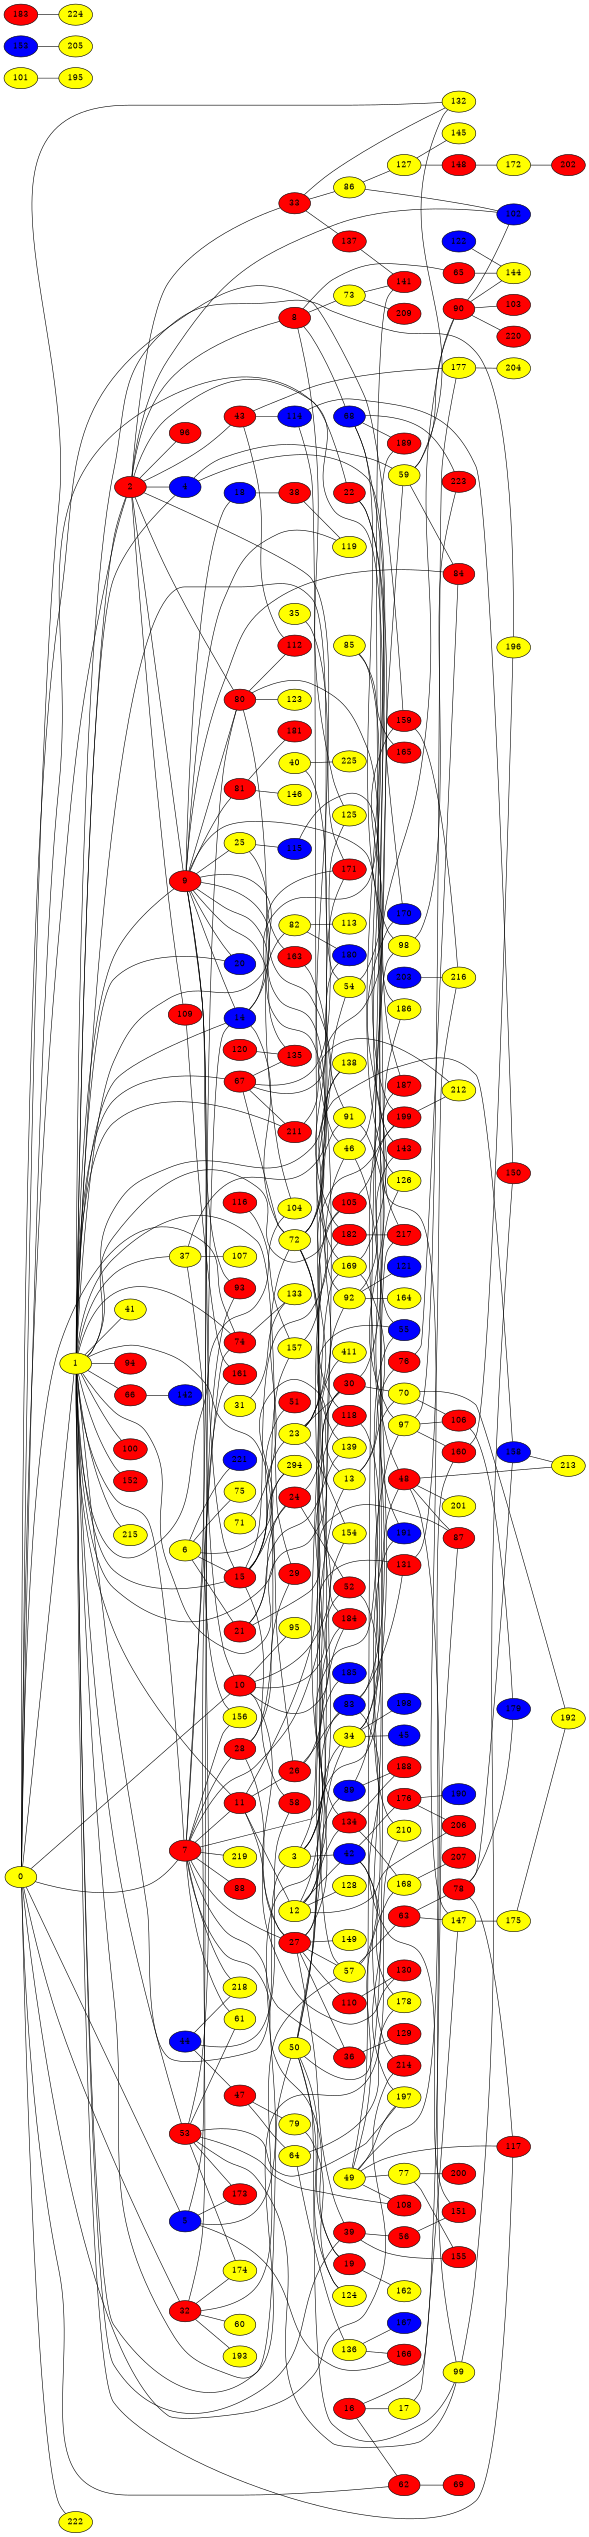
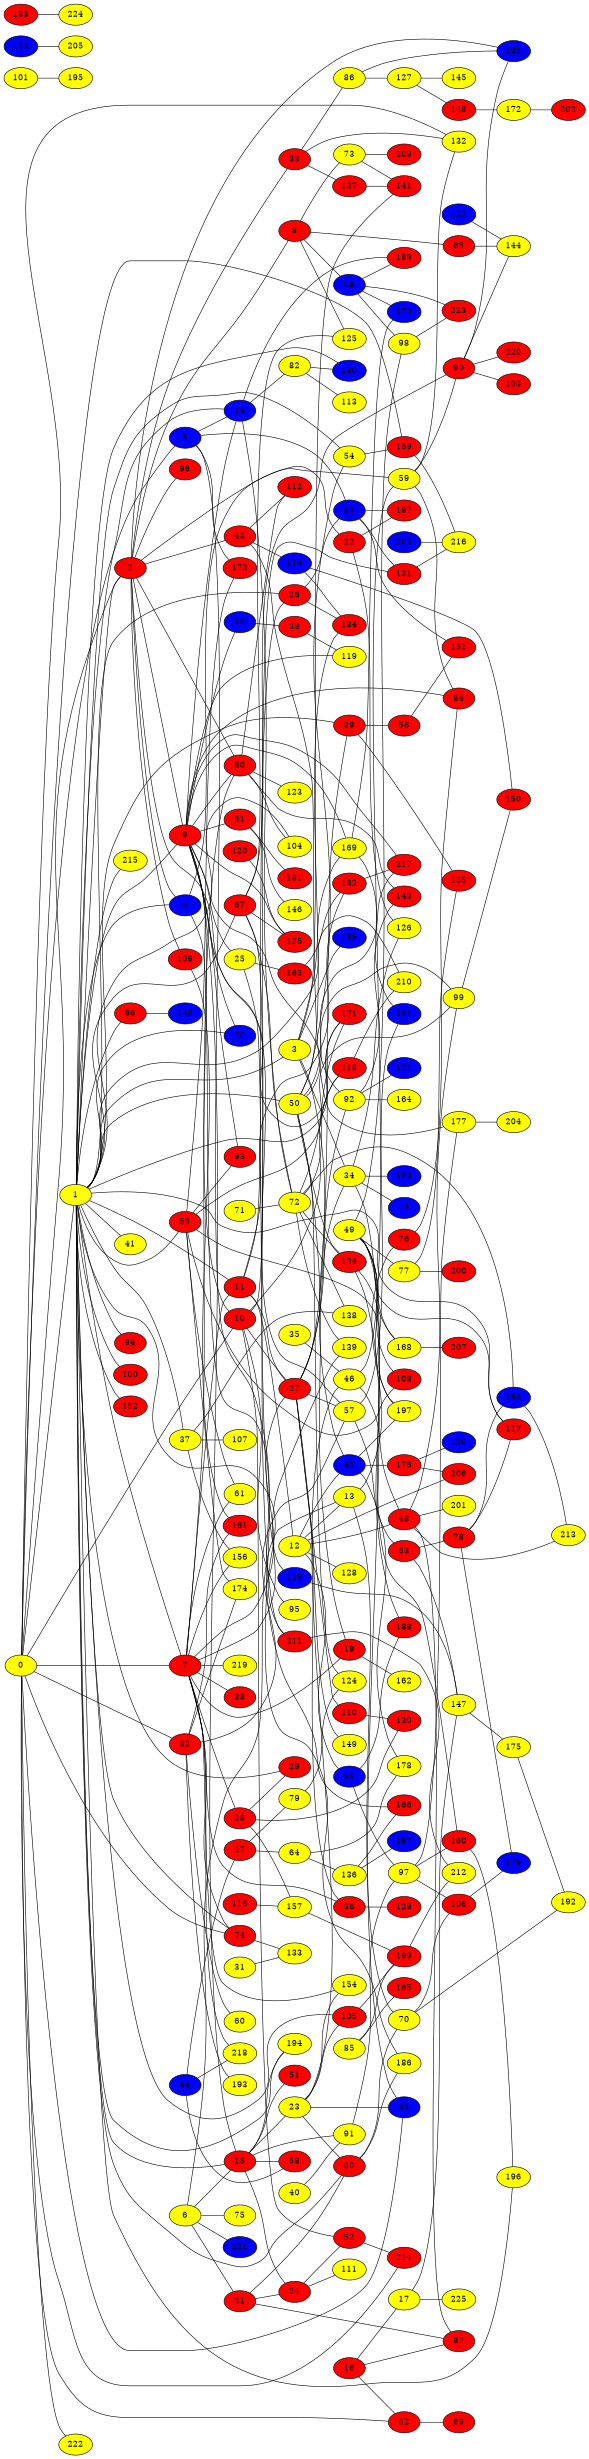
edge "225" -- "40": now "225" -- "17"
node "411": label "411" -> "111"
node "294": label "294" -> "194"
